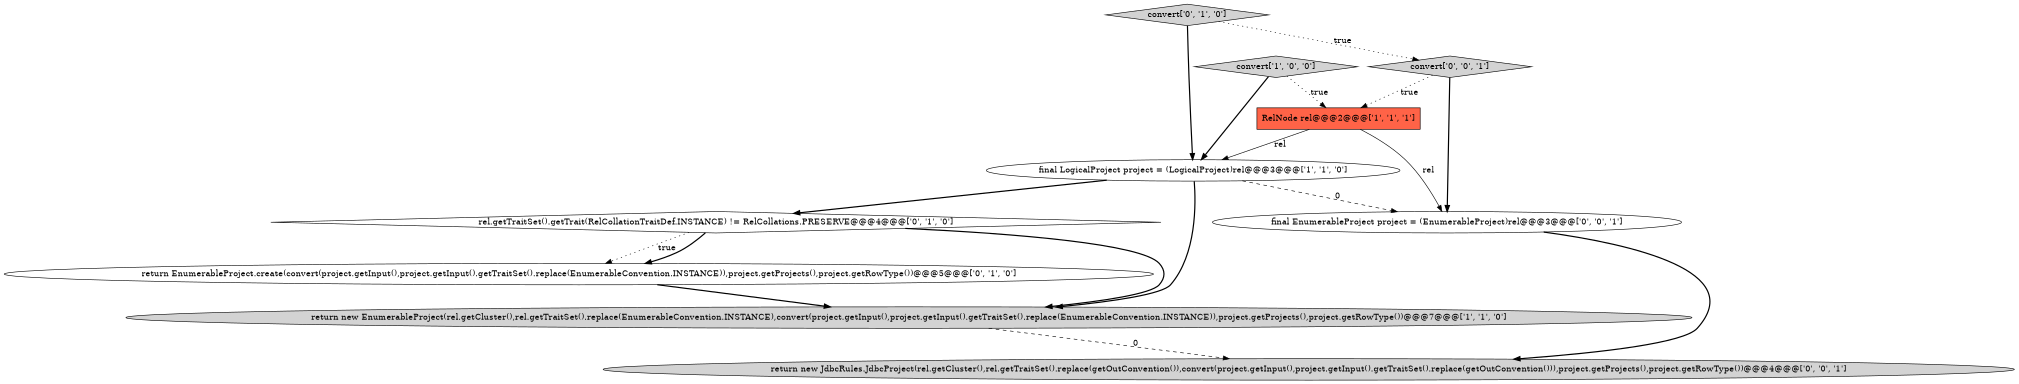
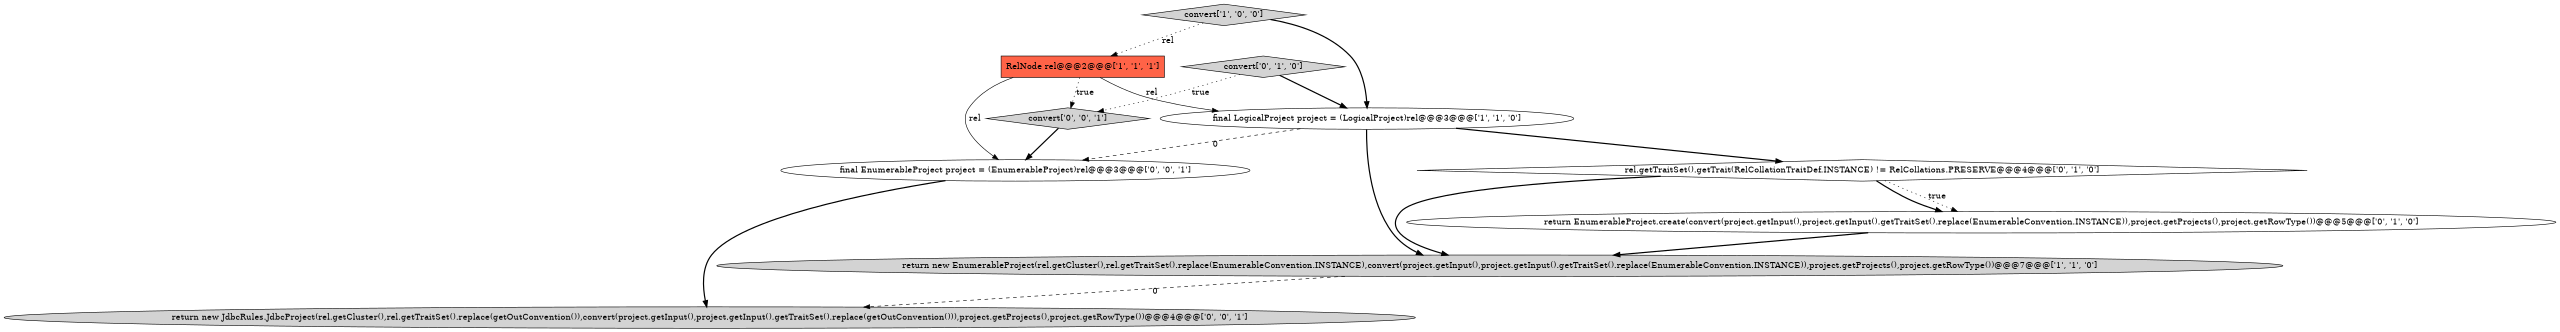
edge "convert['0', '0', '1']" -> "RelNode rel@@@2@@@['1', '1', '1']": reversed
edge "convert['1', '0', '0']" -> "RelNode rel@@@2@@@['1', '1', '1']": label "true" -> "rel"
